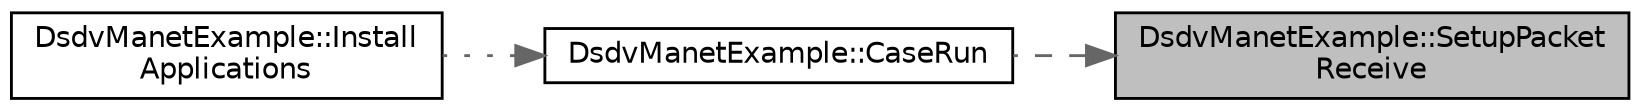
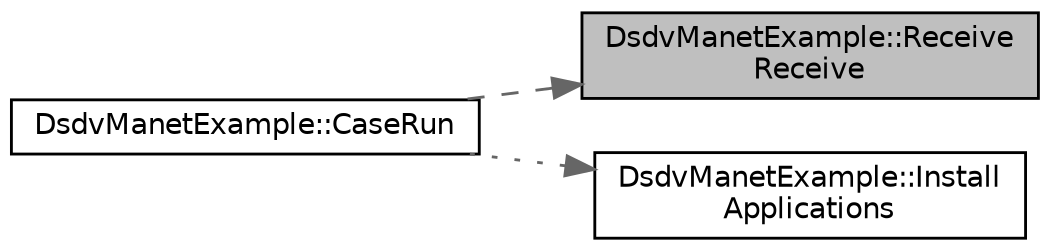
edge "DsdvManetExample::Install Applications" -> "DsdvManetExample::CaseRun": reversed
node "DsdvManetExample::SetupPacket Receive": label "DsdvManetExample::SetupPacket Receive" -> "DsdvManetExample::Receive Receive"
